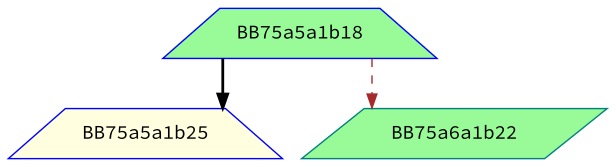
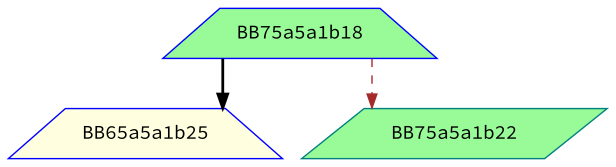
node "BB75a5a1b25": label "BB75a5a1b25" -> "BB65a5a1b25"
node "BB75a6a1b22": label "BB75a6a1b22" -> "BB75a5a1b22"
